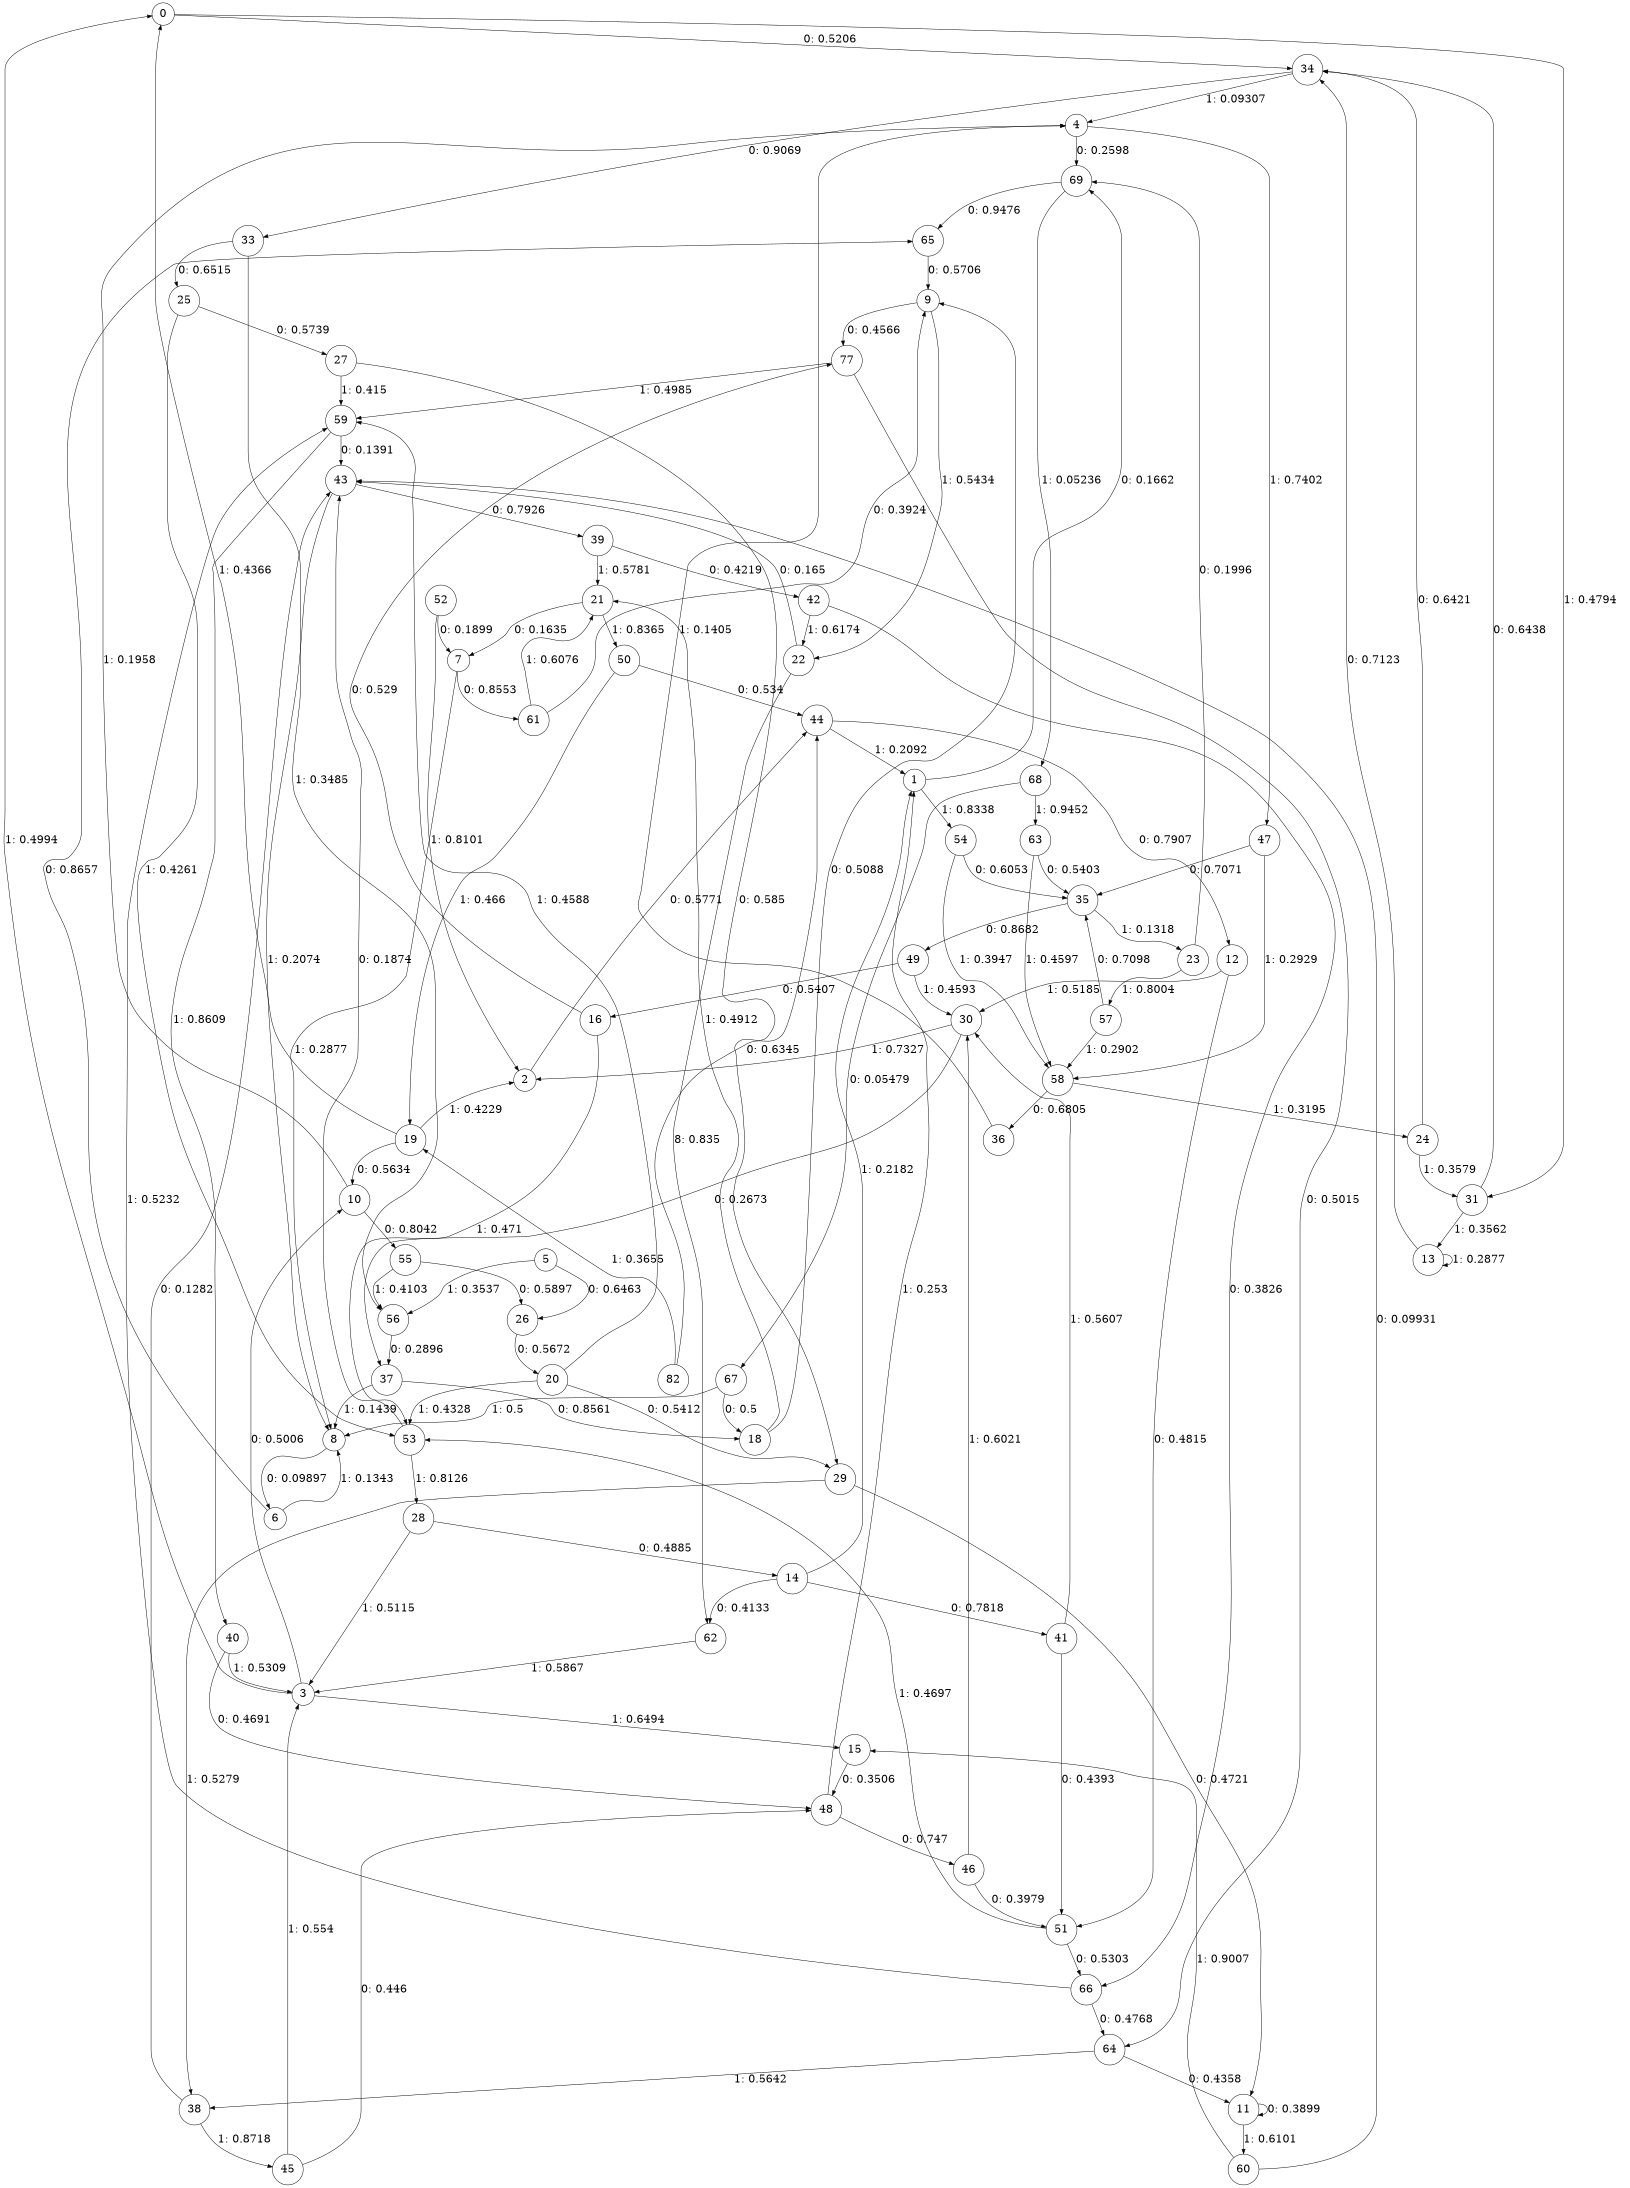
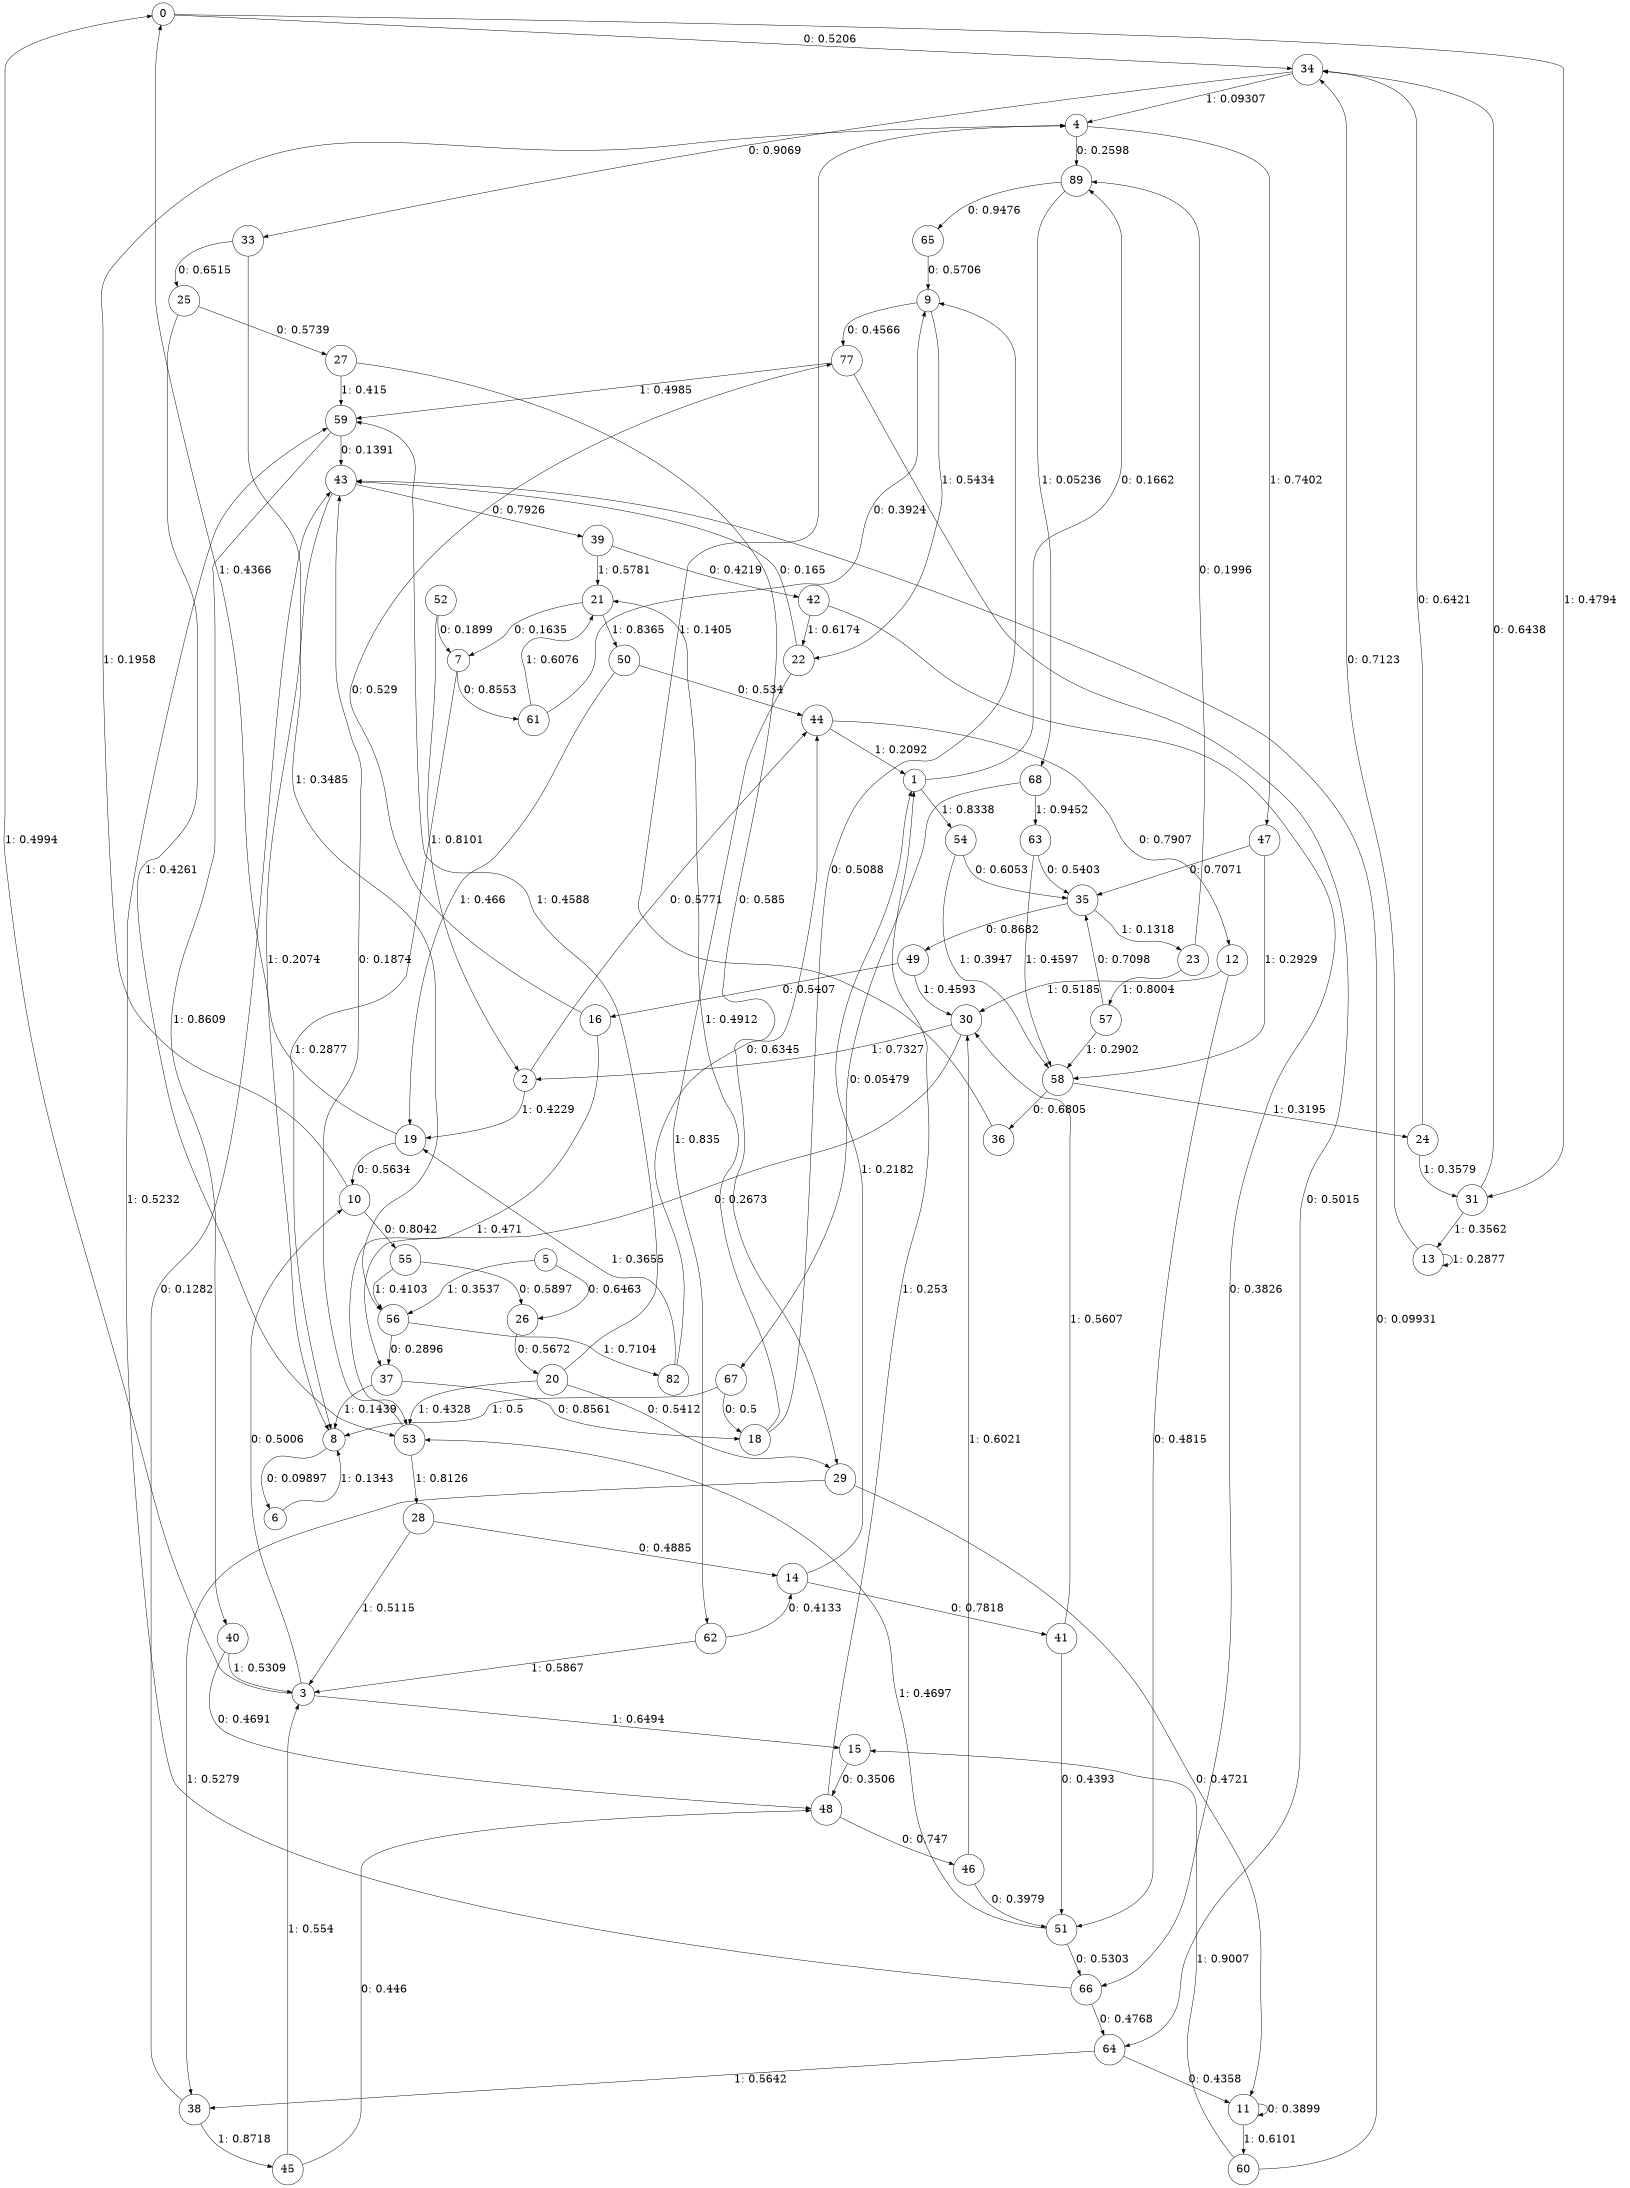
node "69": label "69" -> "89"
edge "6" -> "65": removed, label "0: 0.8657"
edge "19" -> "2": reversed
edge "22" -> "62": label "8: 0.835    " -> "1: 0.835    "
edge "56" -> "82": added, label "1: 0.7104"
edge "14" -> "62": reversed
